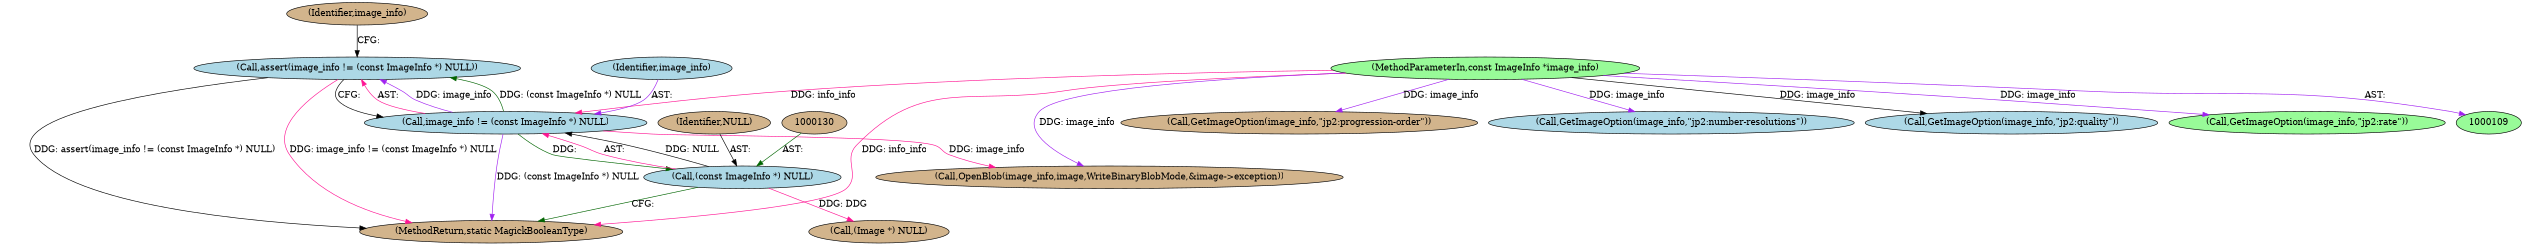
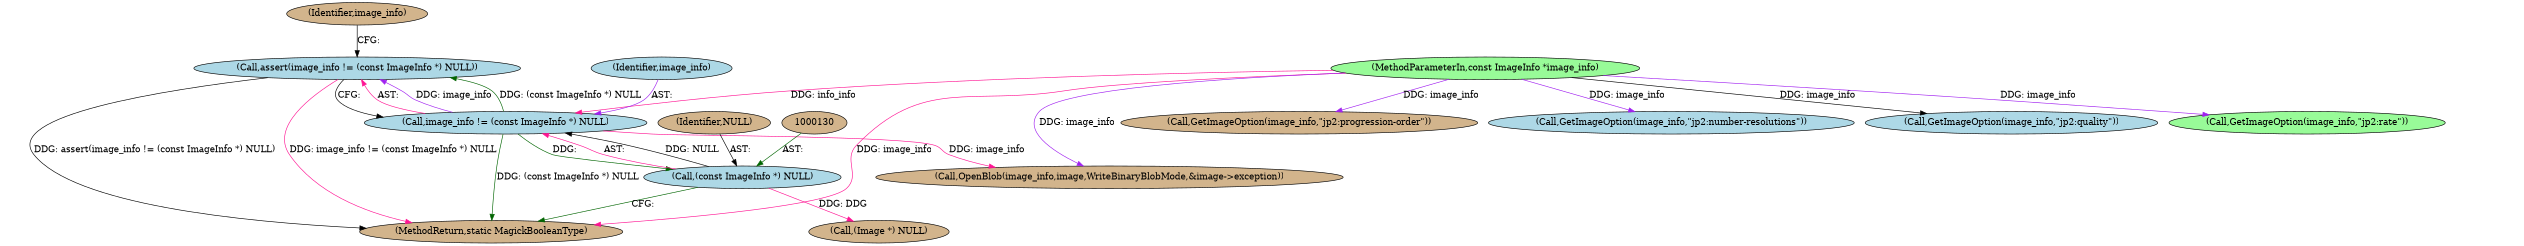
node "1000109": removed
edge "(MethodParameterIn,const ImageInfo *image_info)" -> "(MethodReturn,static MagickBooleanType)": label "DDG: info_info" -> "DDG: image_info"
edge "(Call,image_info != (const ImageInfo *) NULL)" -> "(MethodReturn,static MagickBooleanType)": color purple -> darkgreen
